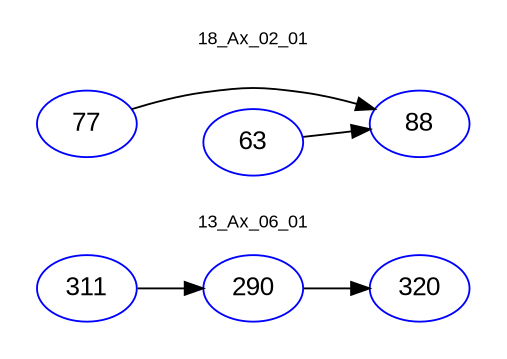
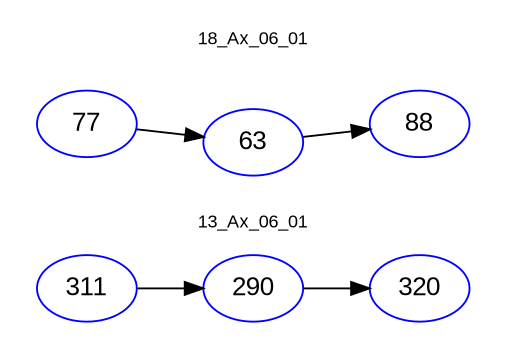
cluster "18_Ax_02_01": label "18_Ax_02_01" -> "18_Ax_06_01"
edge "77" -> "88": now "77" -> "63"
